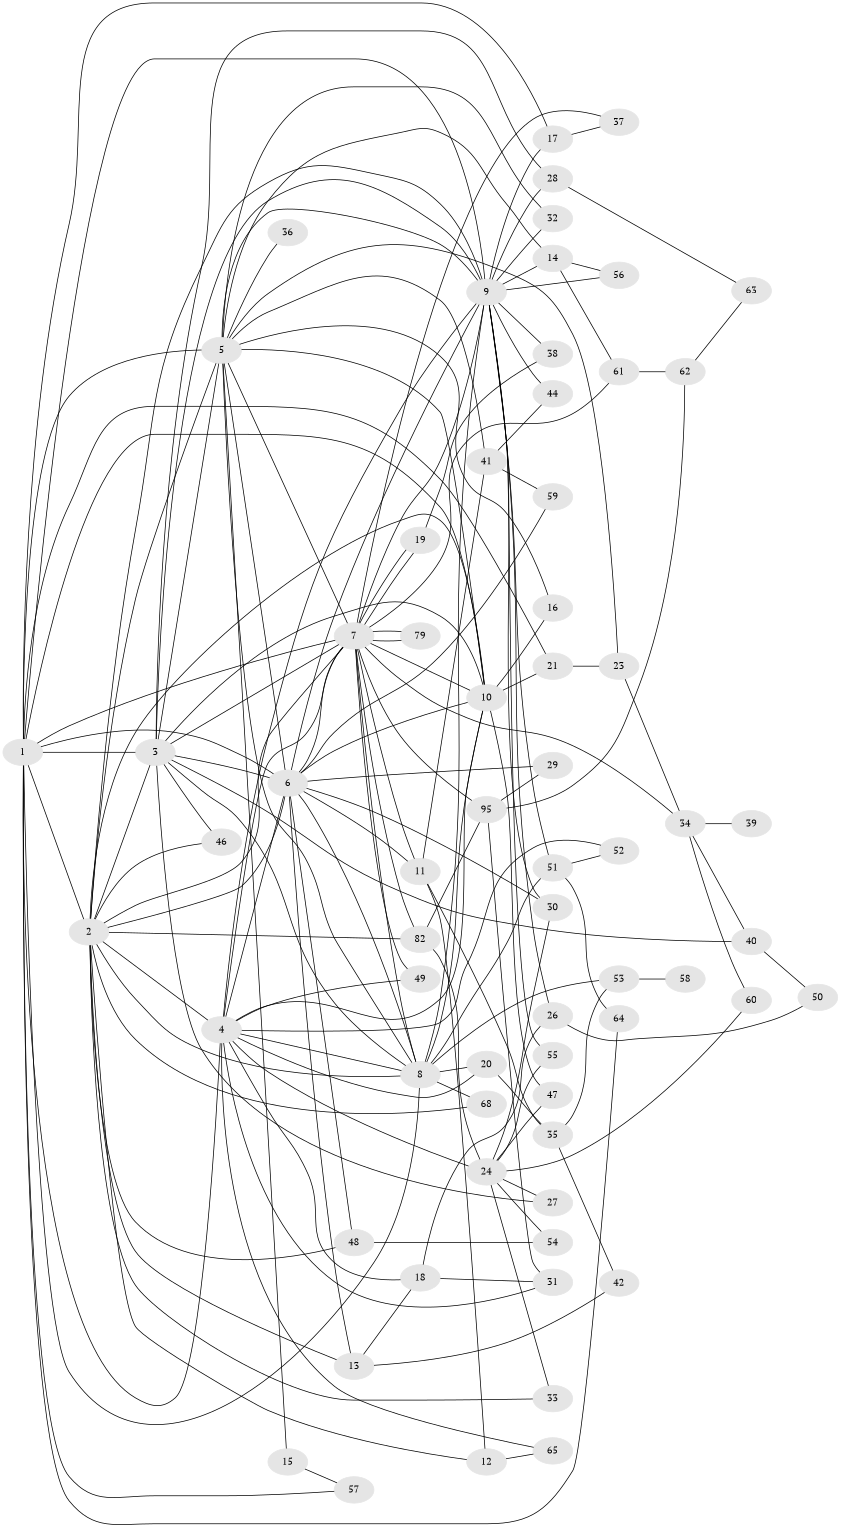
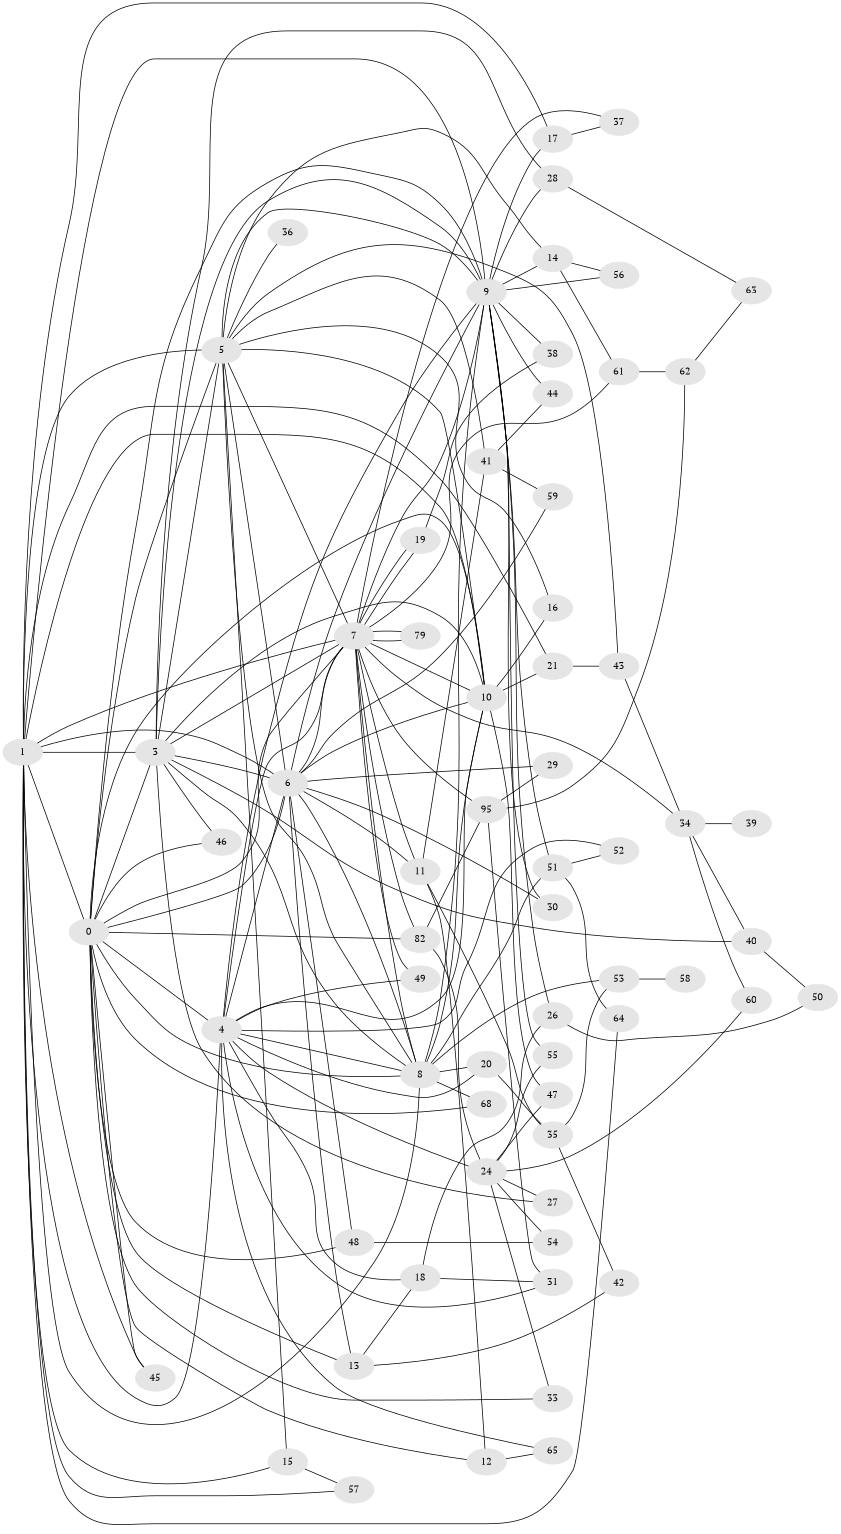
node "32": removed
node "23": label "23" -> "43"
node "2": label "2" -> "0"
edge "30" -- "24": removed
node "45": added
edge "1" -- "15": added
